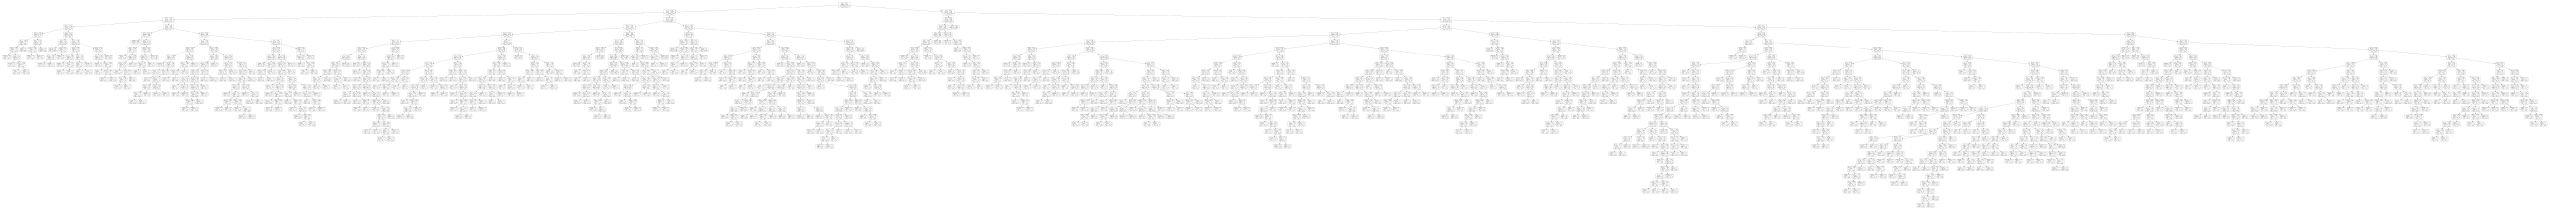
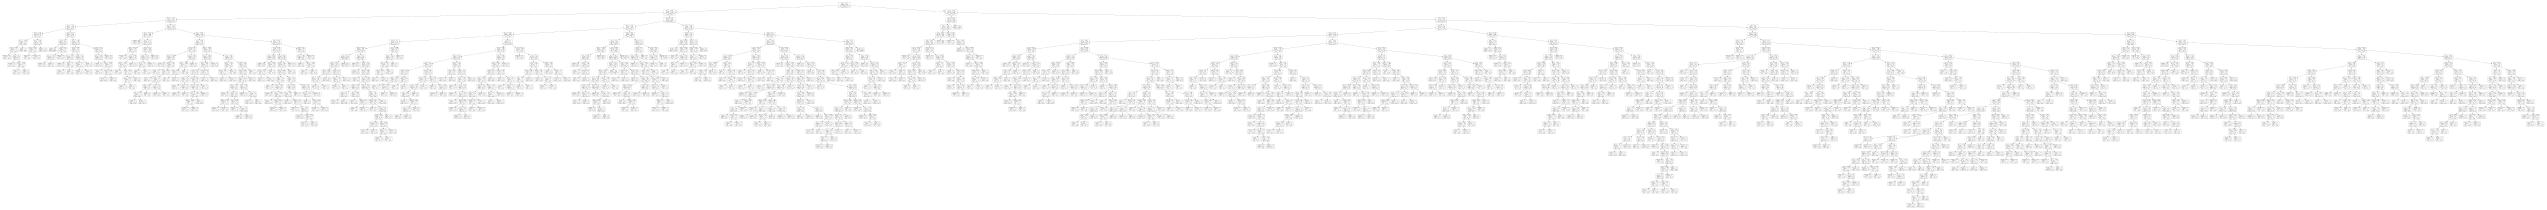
node "entropy = 0.0 samples = 41 value = [41, 0] class = y[0]": removed
